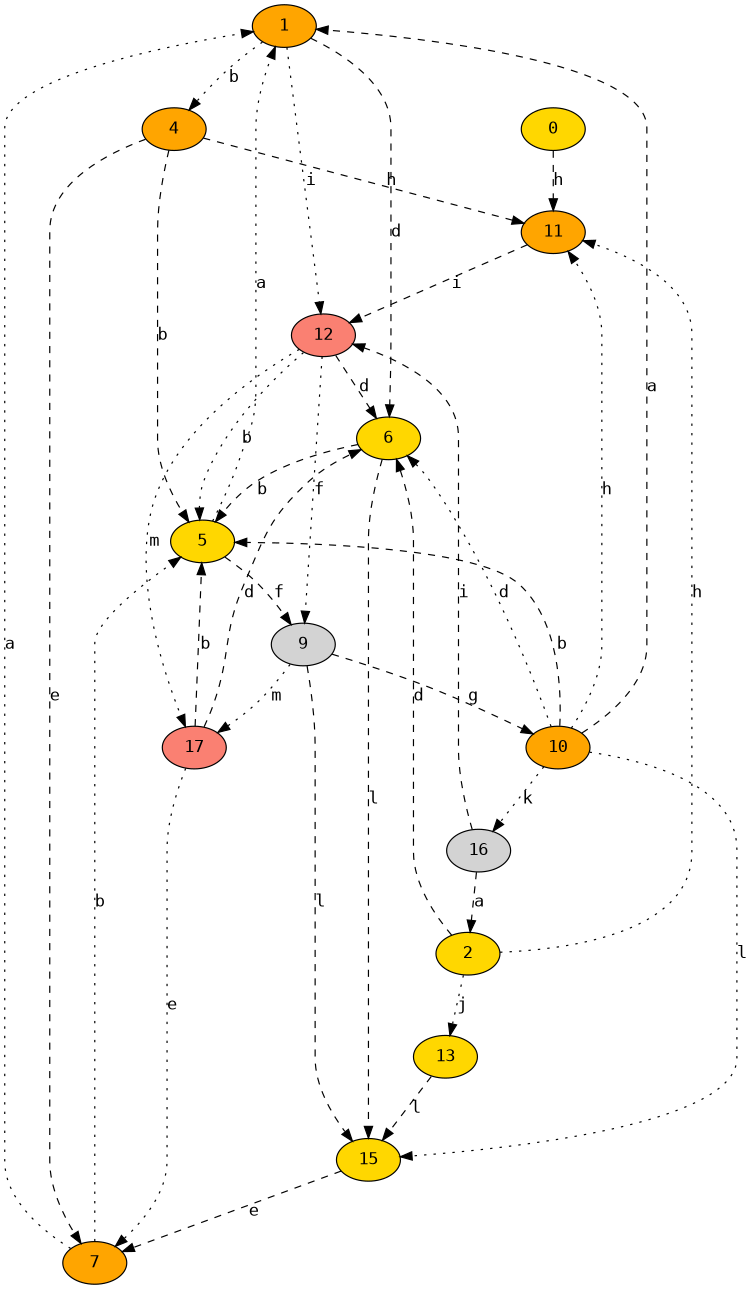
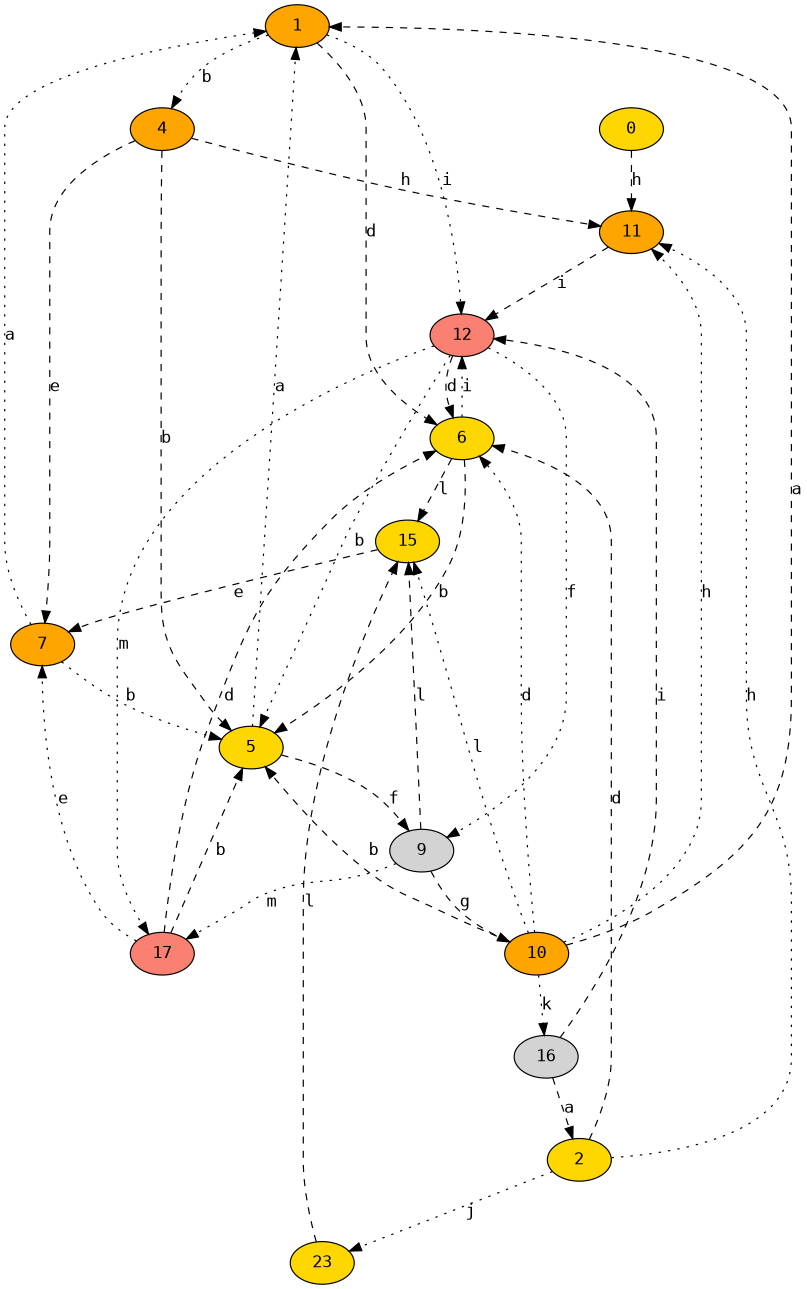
edge "6" -> "12": added, label "i"
node "13": label "13" -> "23"
